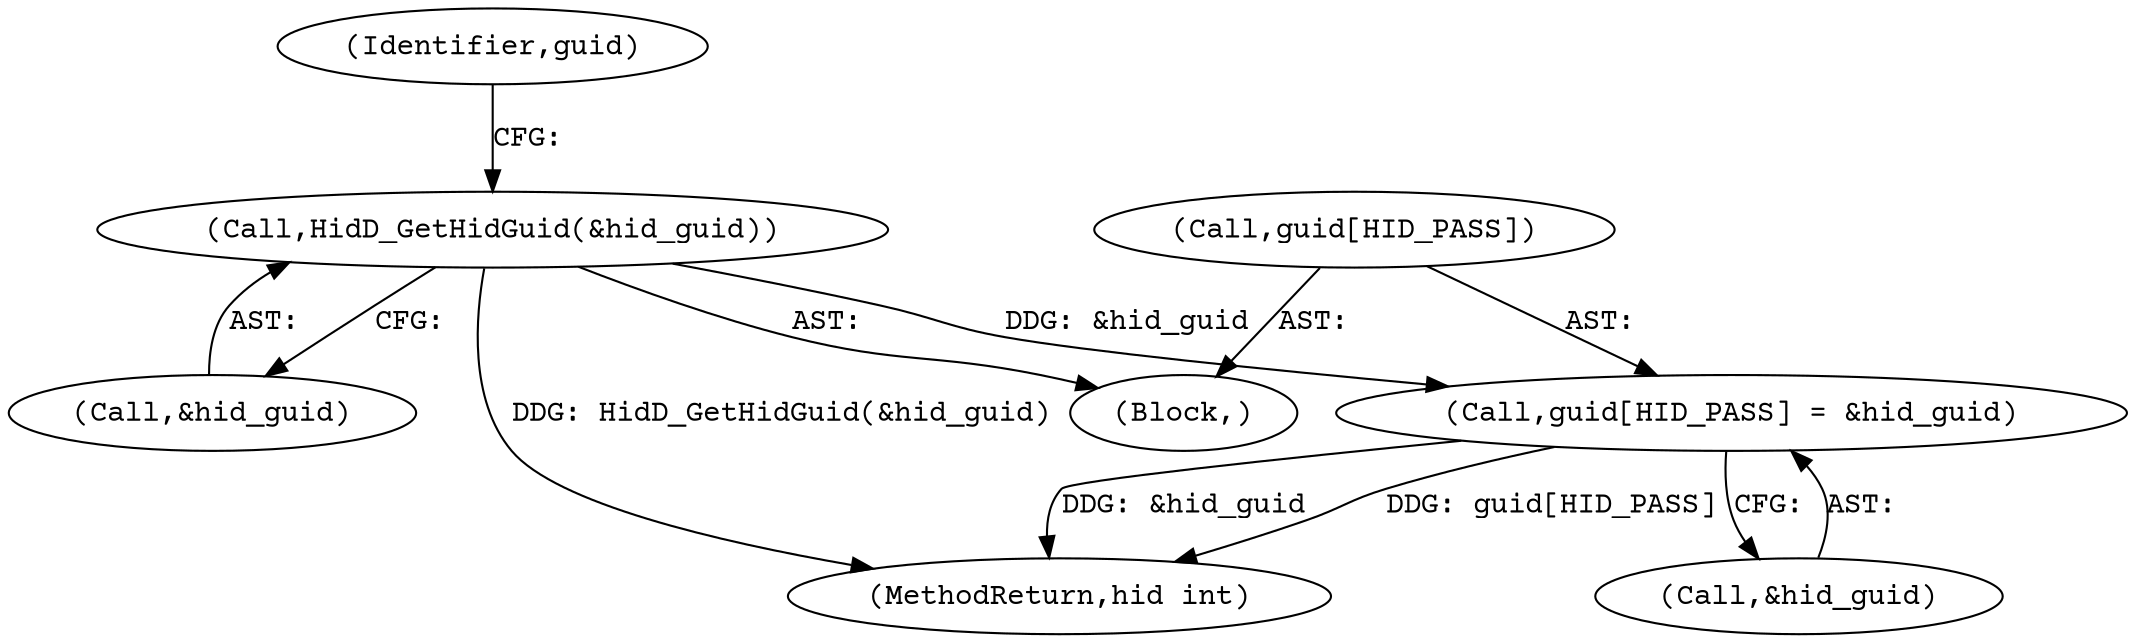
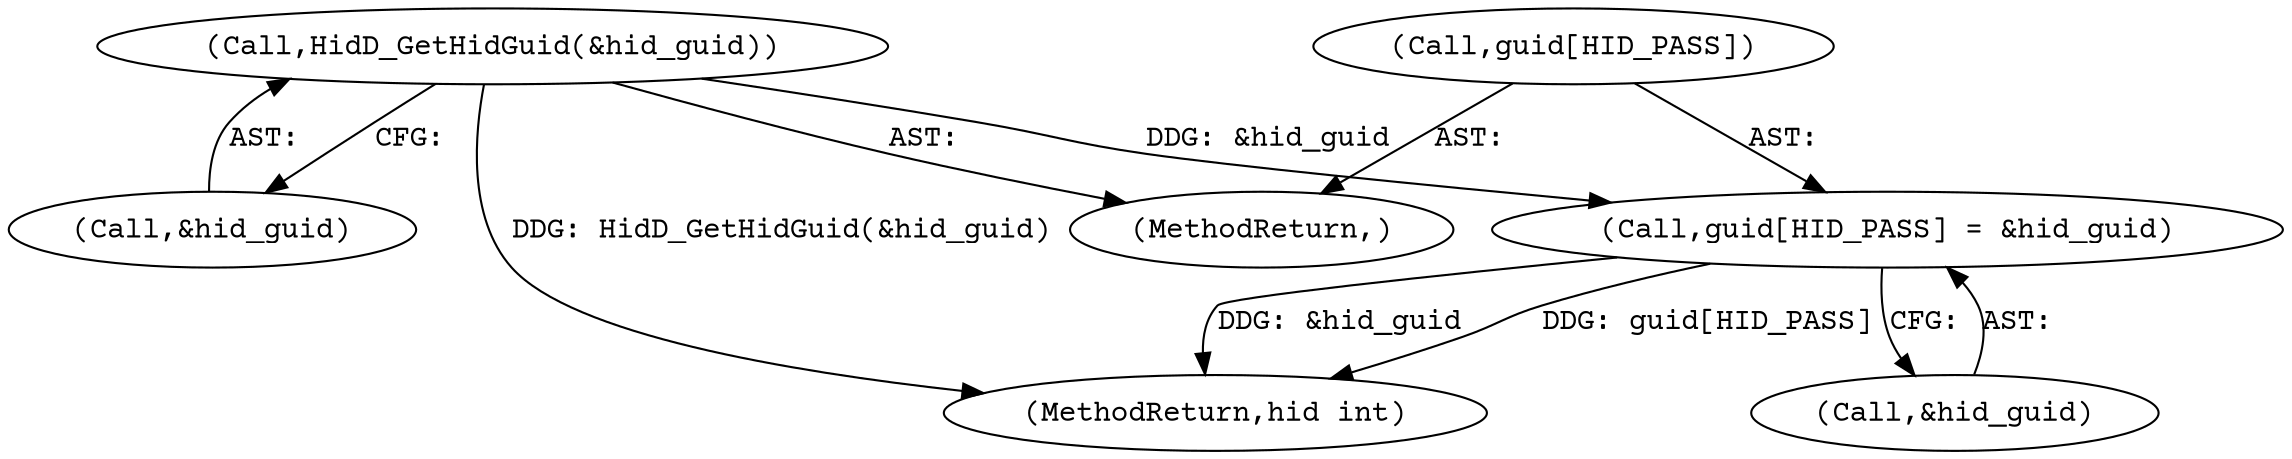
node "(Identifier,guid)": removed
node "(Block,)": label "(Block,)" -> "(MethodReturn,)"
